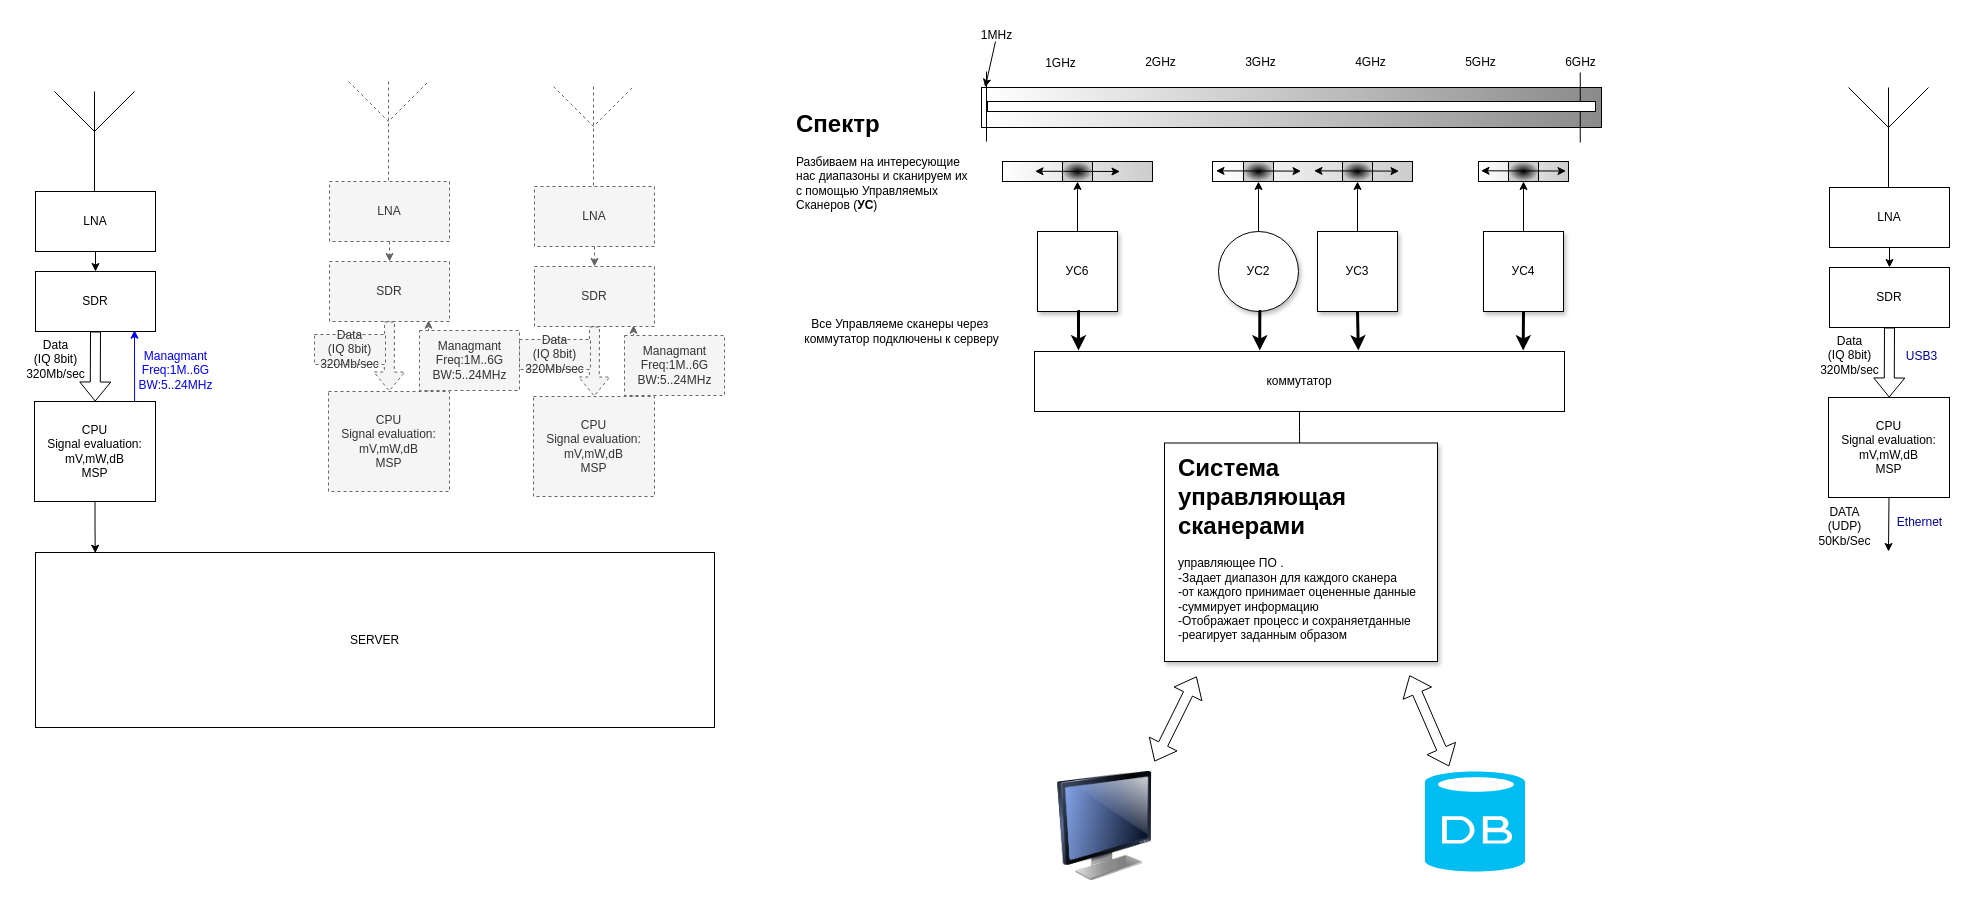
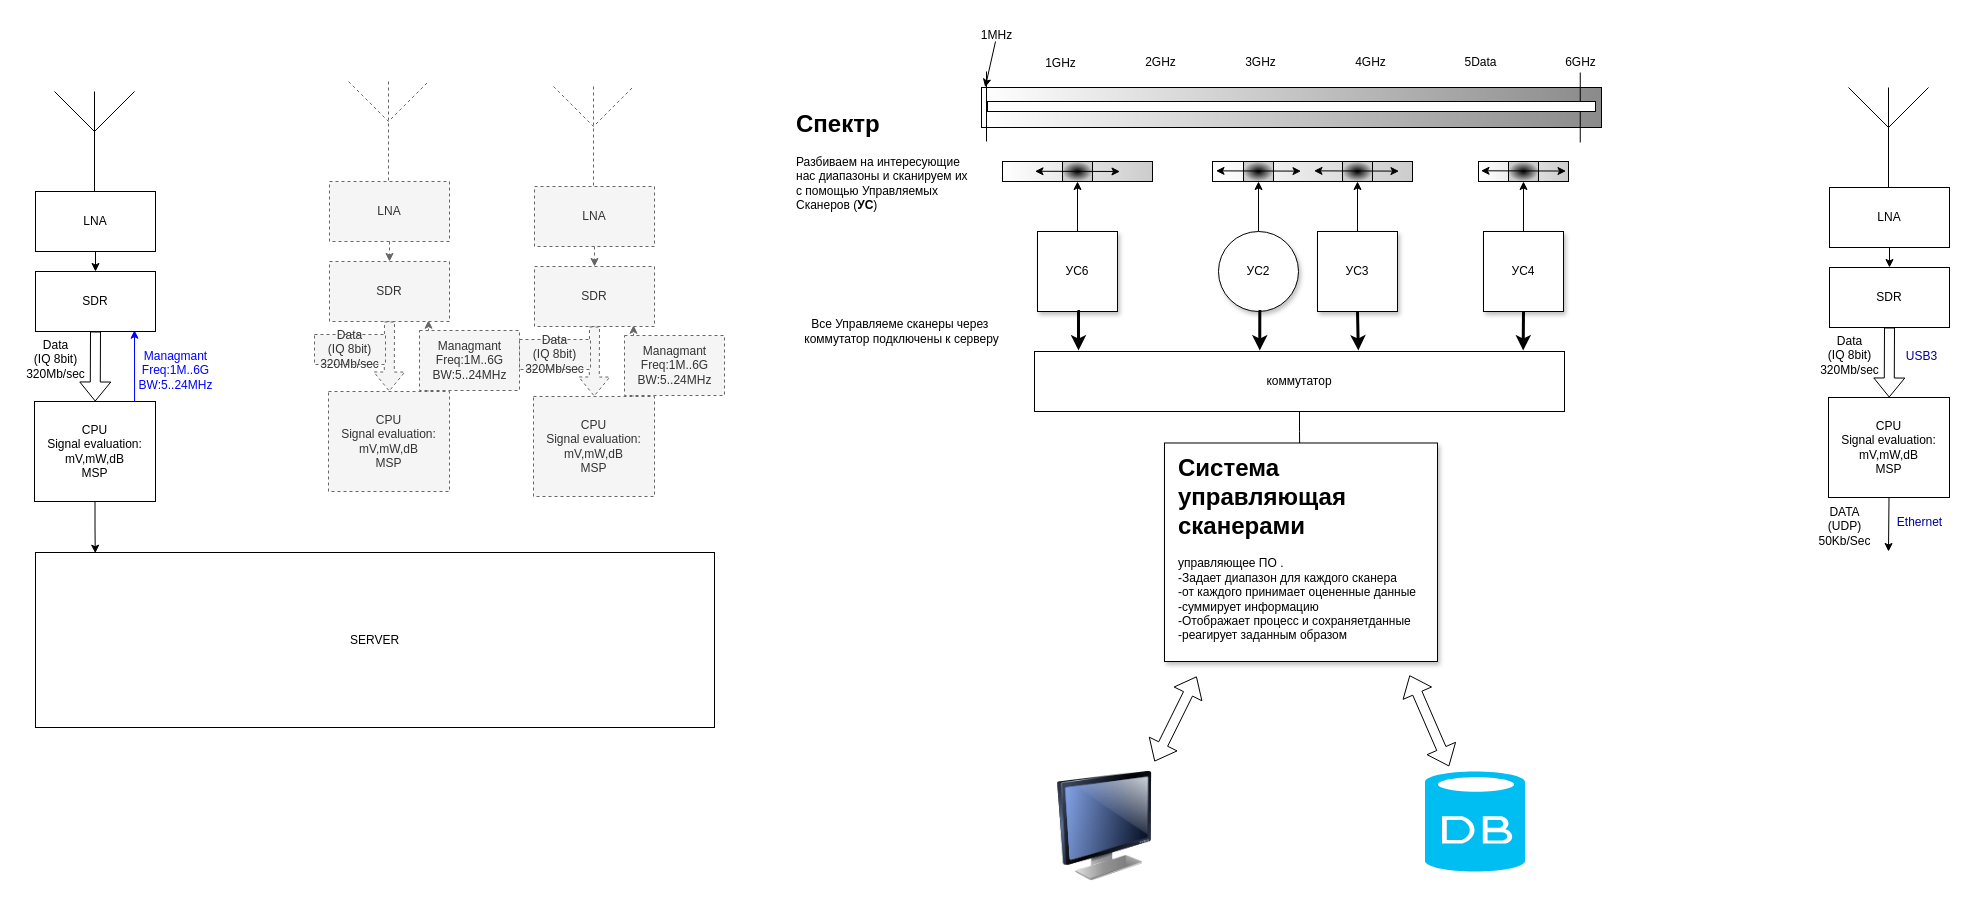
node "5GHz": label "5GHz" -> "5Data"
